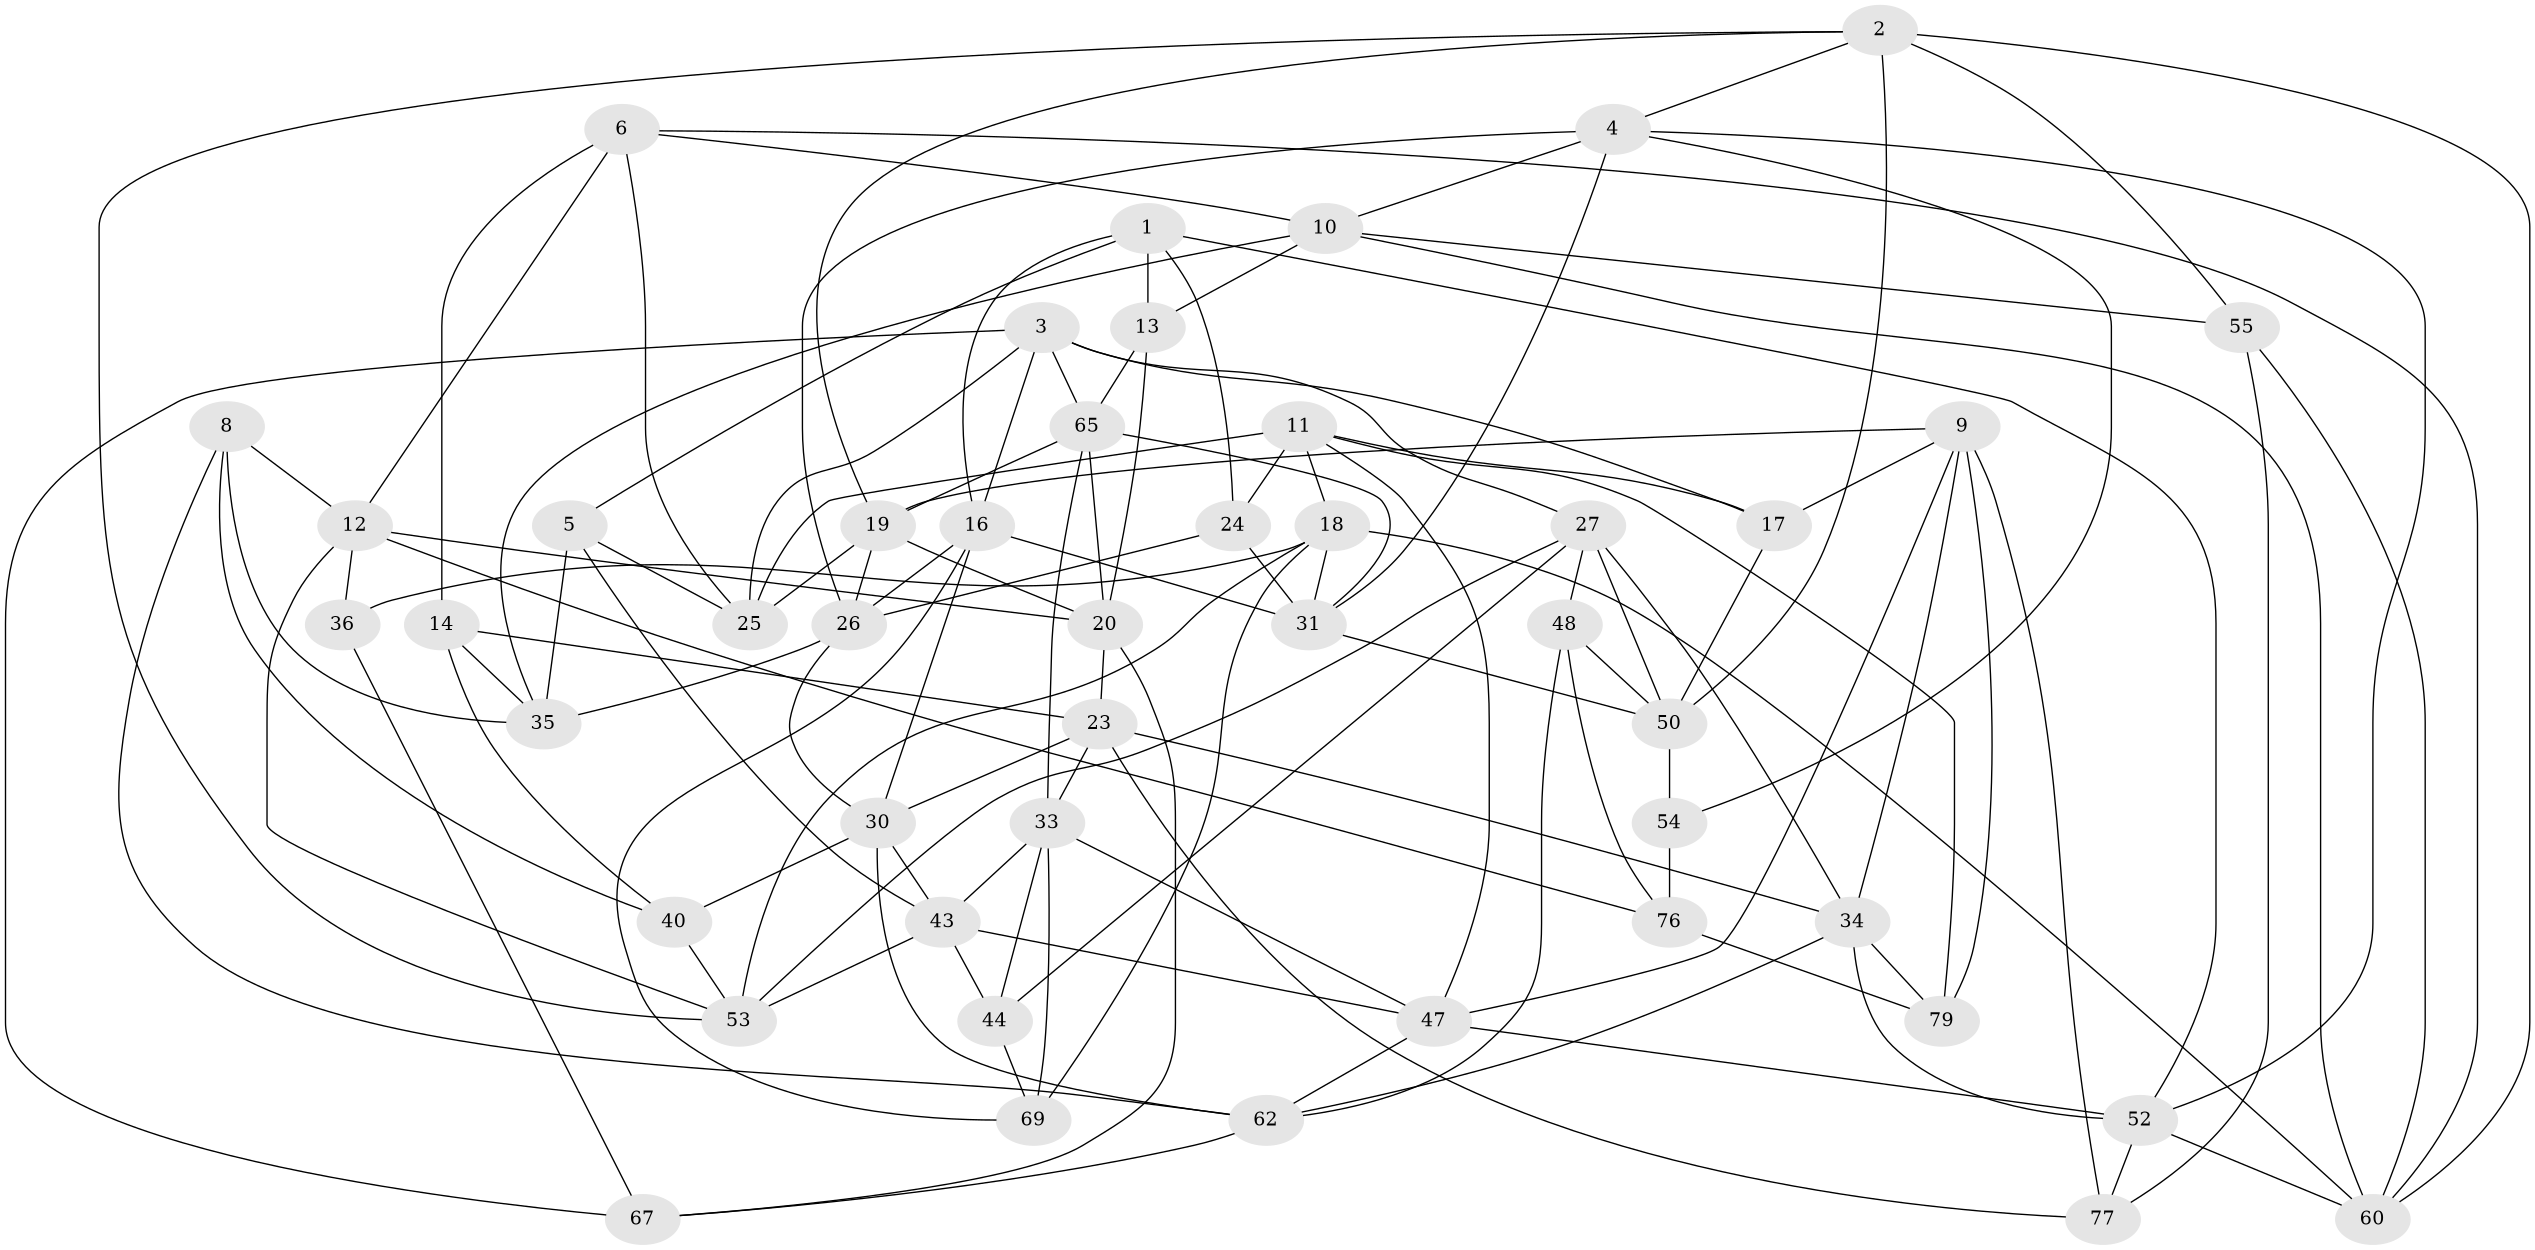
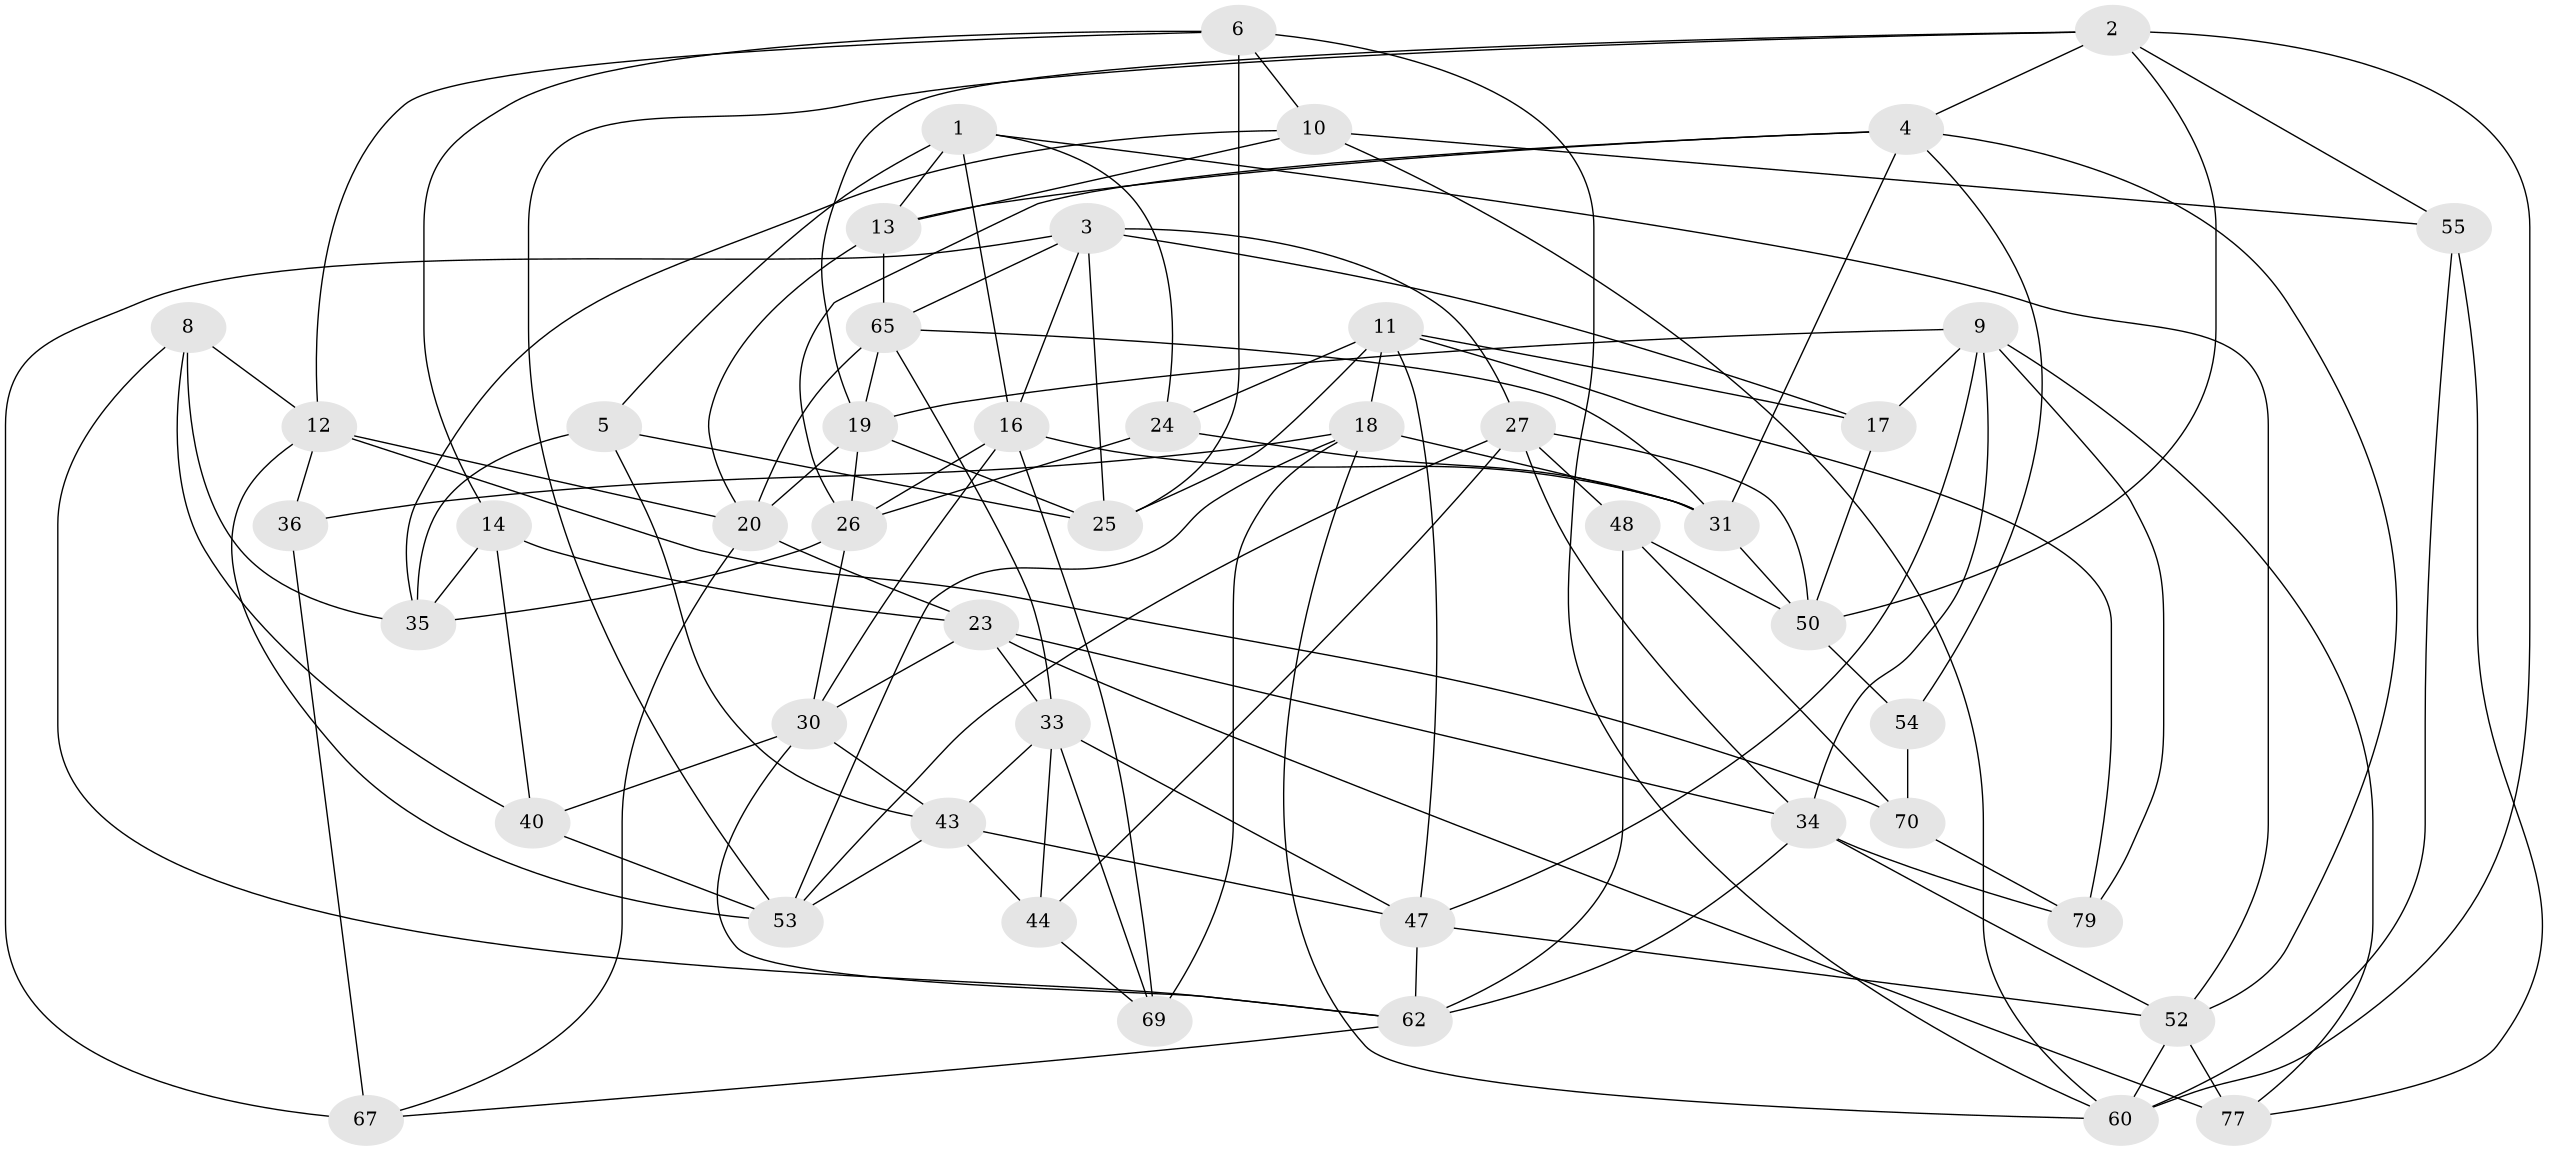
edge "4" -- "10": now "4" -- "13"
node "76": label "76" -> "70"
